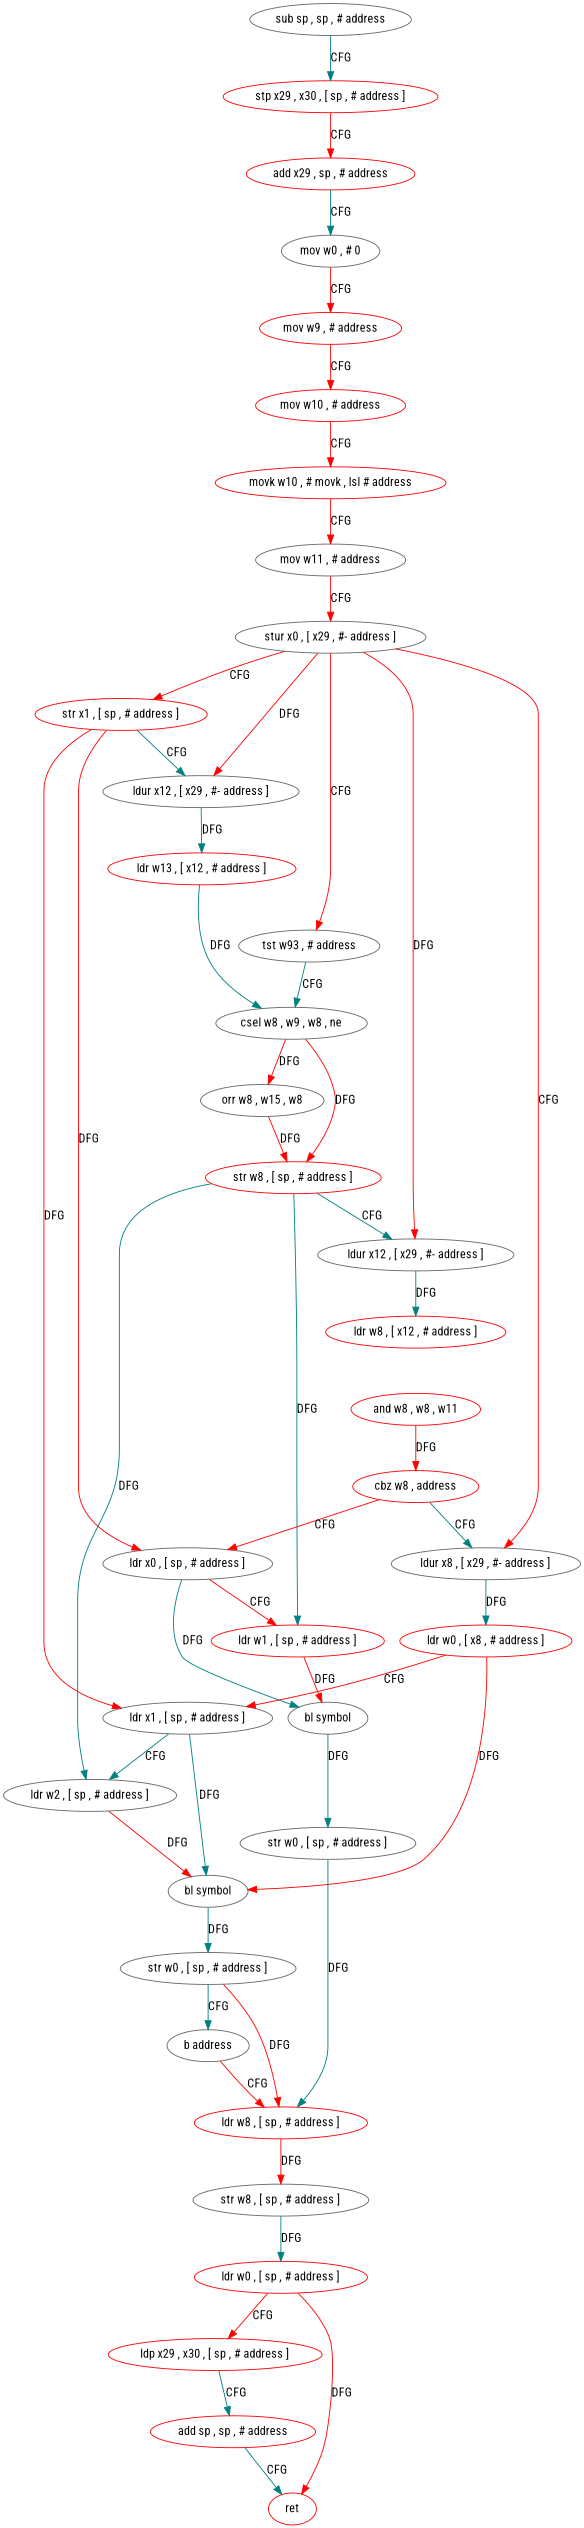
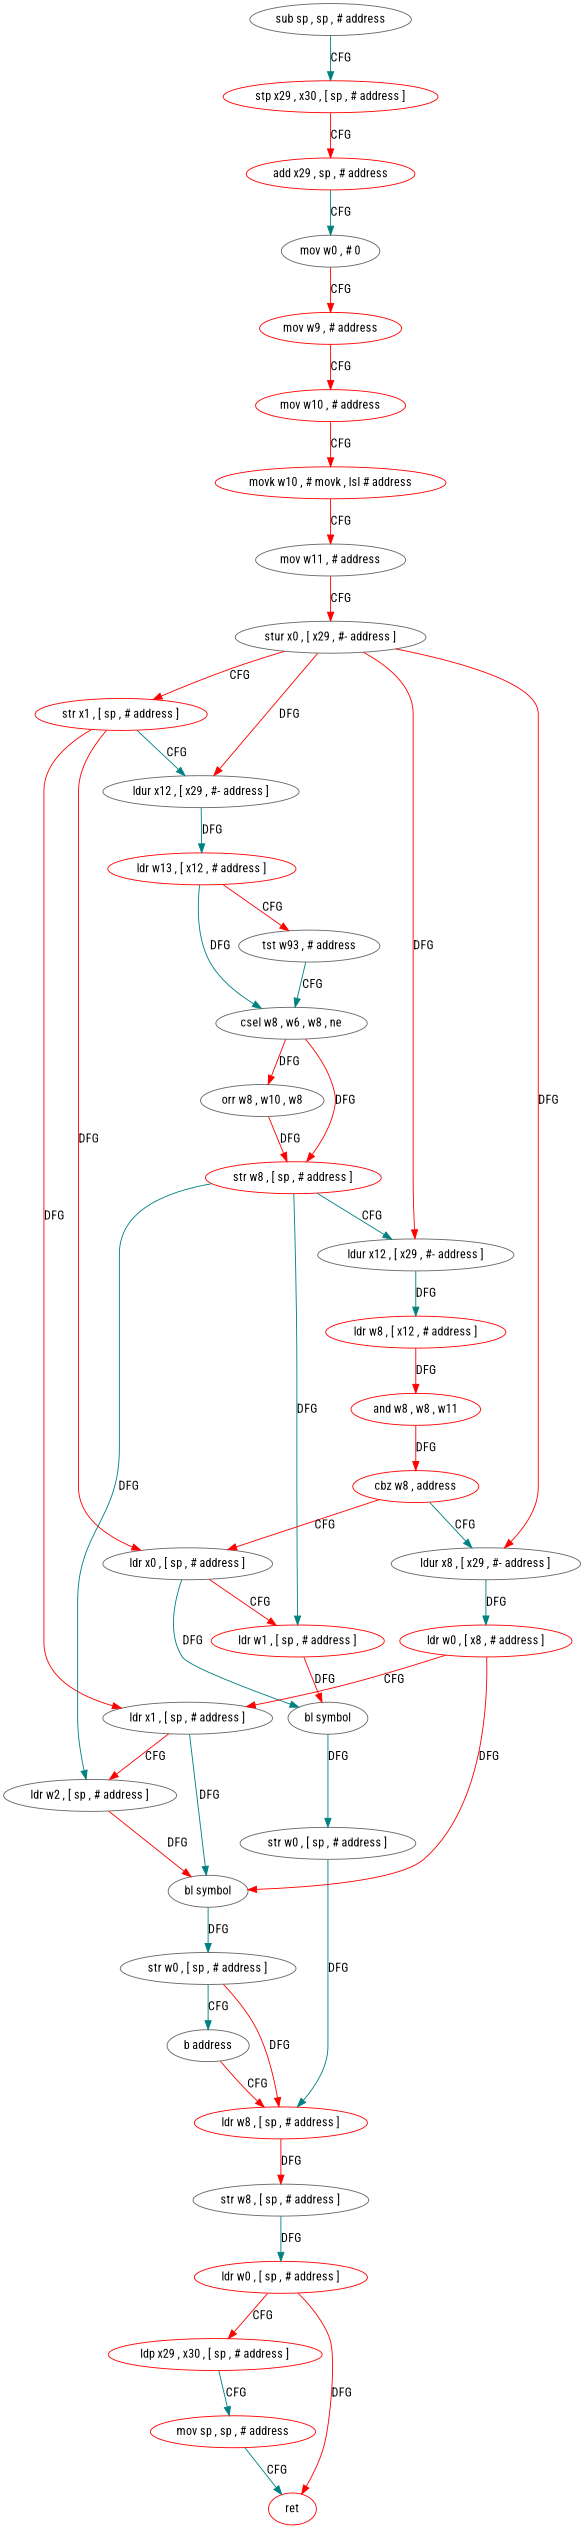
edge "stur x0 , [ x29 , #- address ]" -> "tst w93 , # address": now "ldr w13 , [ x12 , # address ]" -> "tst w93 , # address"
node "csel w8 , w9 , w8 , ne": label "csel w8 , w9 , w8 , ne" -> "csel w8 , w6 , w8 , ne"
node "orr w8 , w15 , w8": label "orr w8 , w15 , w8" -> "orr w8 , w10 , w8"
edge "stur x0 , [ x29 , #- address ]" -> "ldur x8 , [ x29 , #- address ]": label "CFG" -> "DFG"
edge "ldr w8 , [ x12 , # address ]" -> "and w8 , w8 , w11": added, label "DFG"
edge "ldr x1 , [ sp , # address ]" -> "ldr w2 , [ sp , # address ]": color teal -> red
node "add sp , sp , # address": label "add sp , sp , # address" -> "mov sp , sp , # address"
